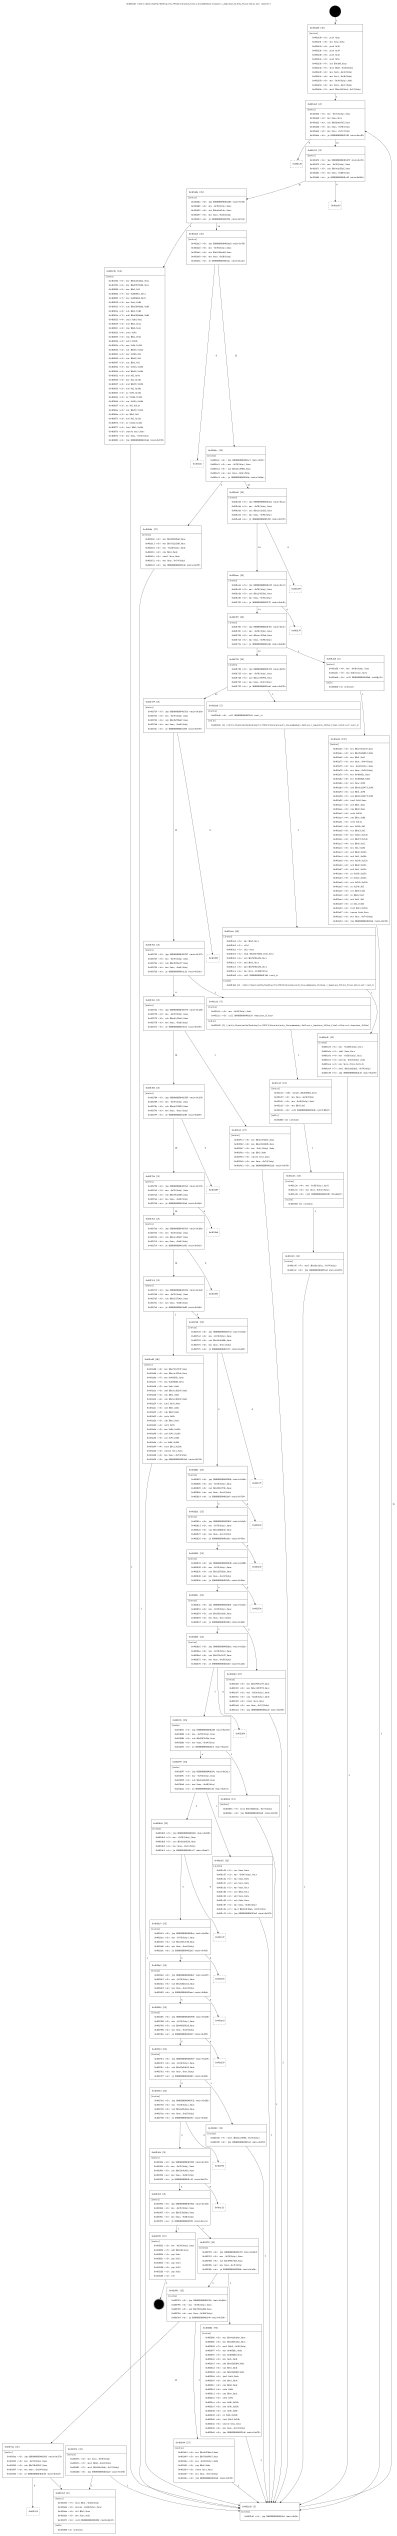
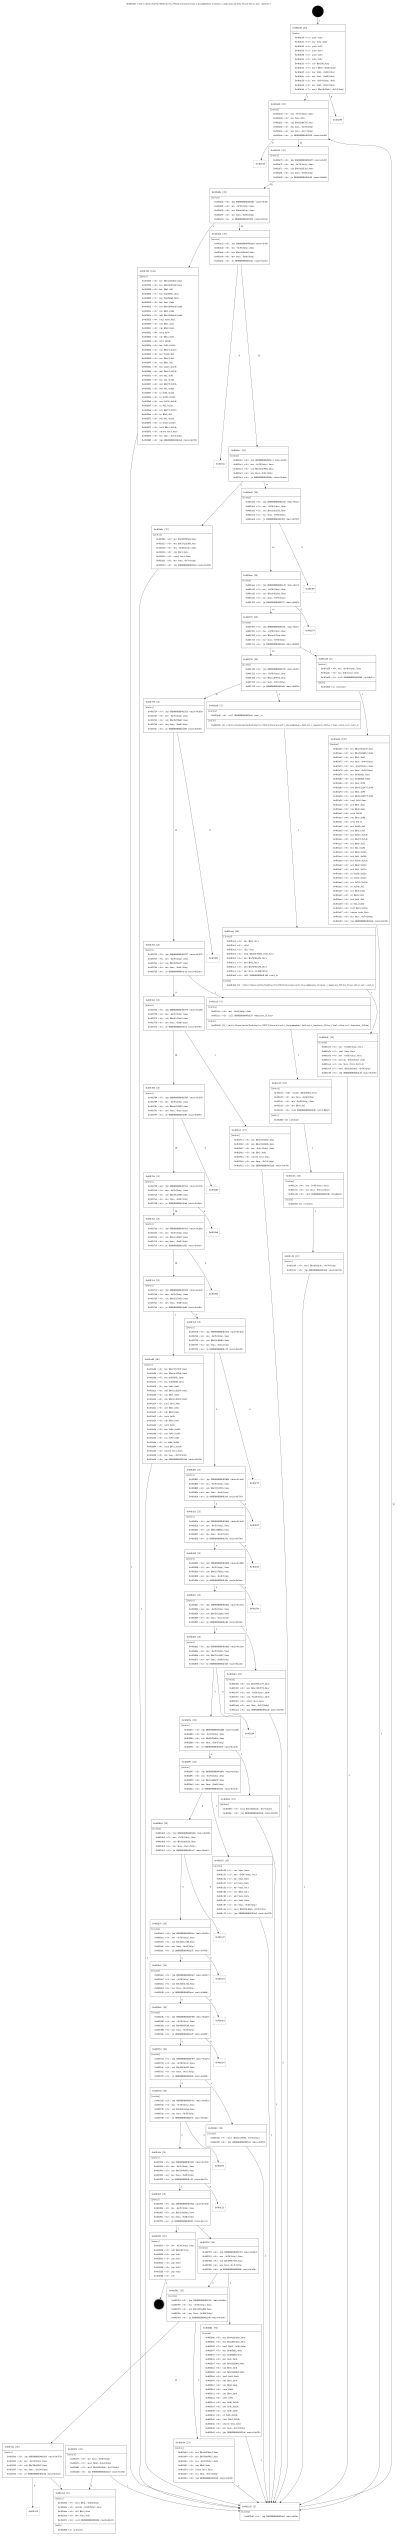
edge "0x401674 [22]" -> "0x401e95": now "0x401630 [45]" -> "0x401e95"
